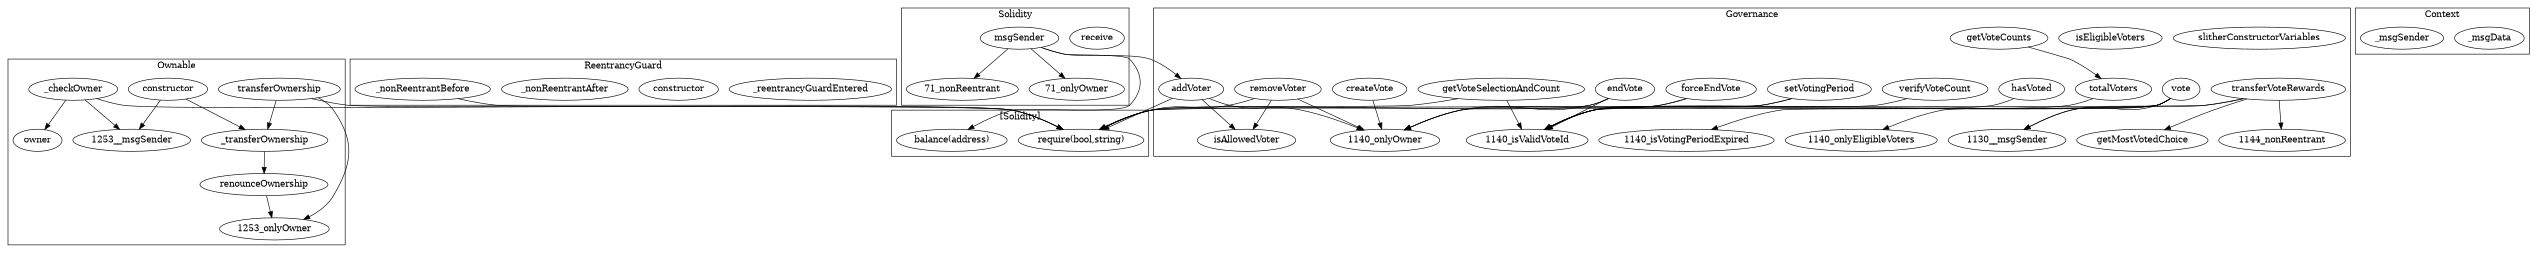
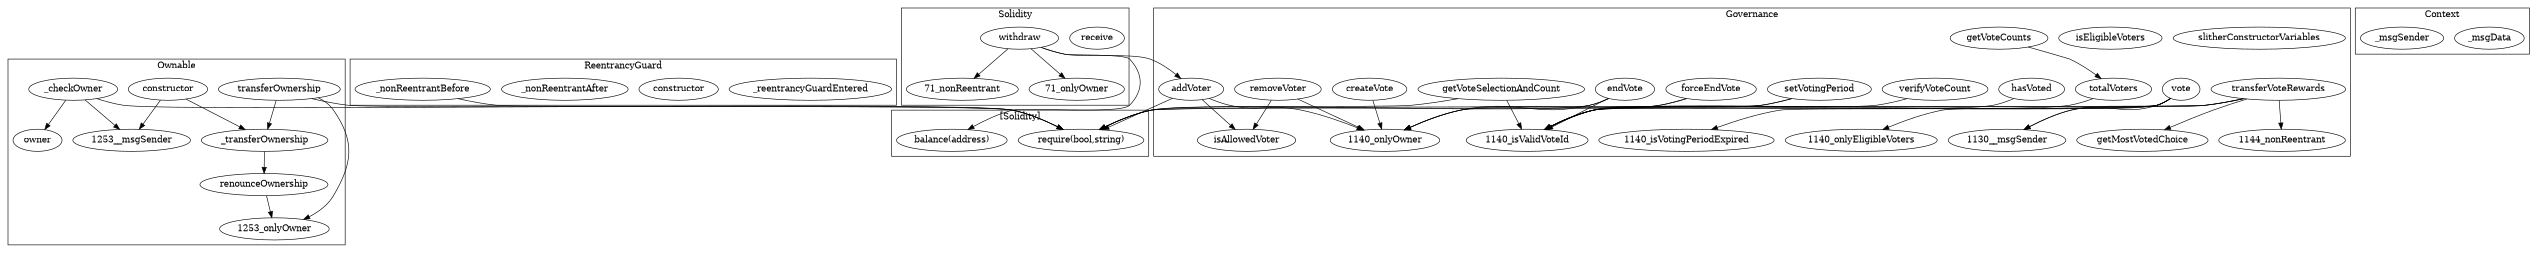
node "msgSender": label "msgSender" -> "withdraw"
edge "transferVoteRewards" -> "1140_isValidVoteId": added
edge "removeVoter" -> "require(bool,string)": removed
